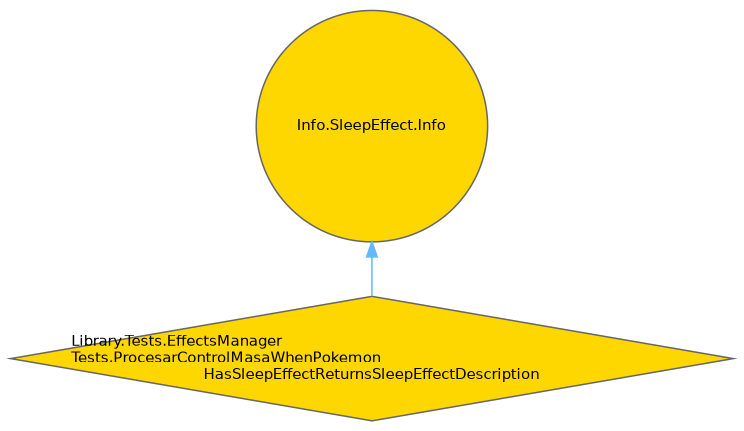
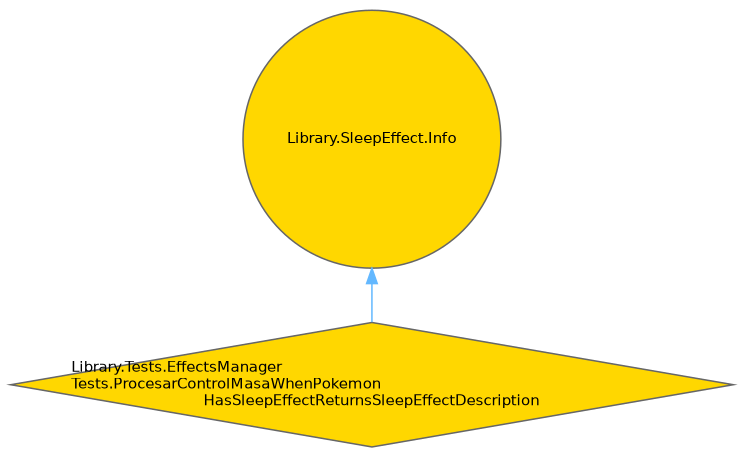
node "Info.SleepEffect.Info": label "Info.SleepEffect.Info" -> "Library.SleepEffect.Info"
